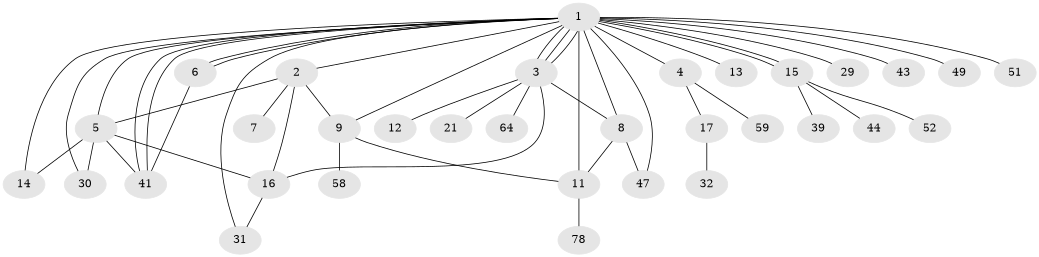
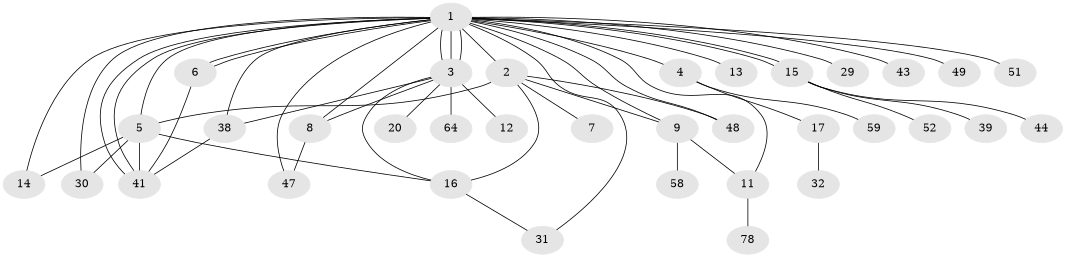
node "38": added
node "21": label "21" -> "20"
node "48": added
edge "8" -- "11": removed
